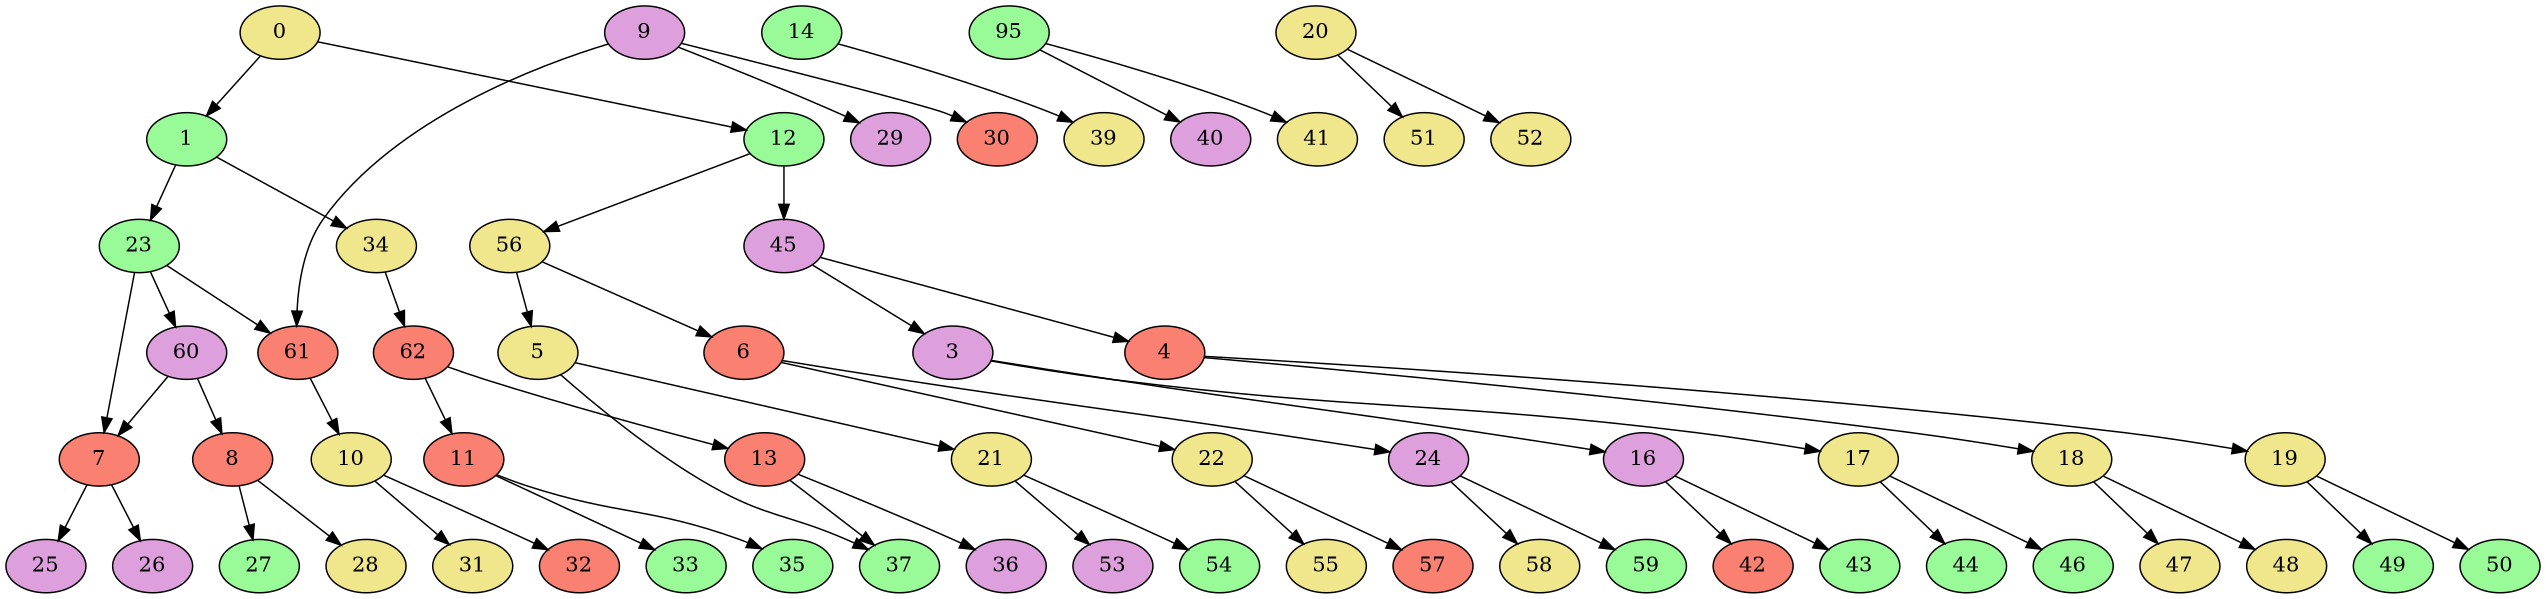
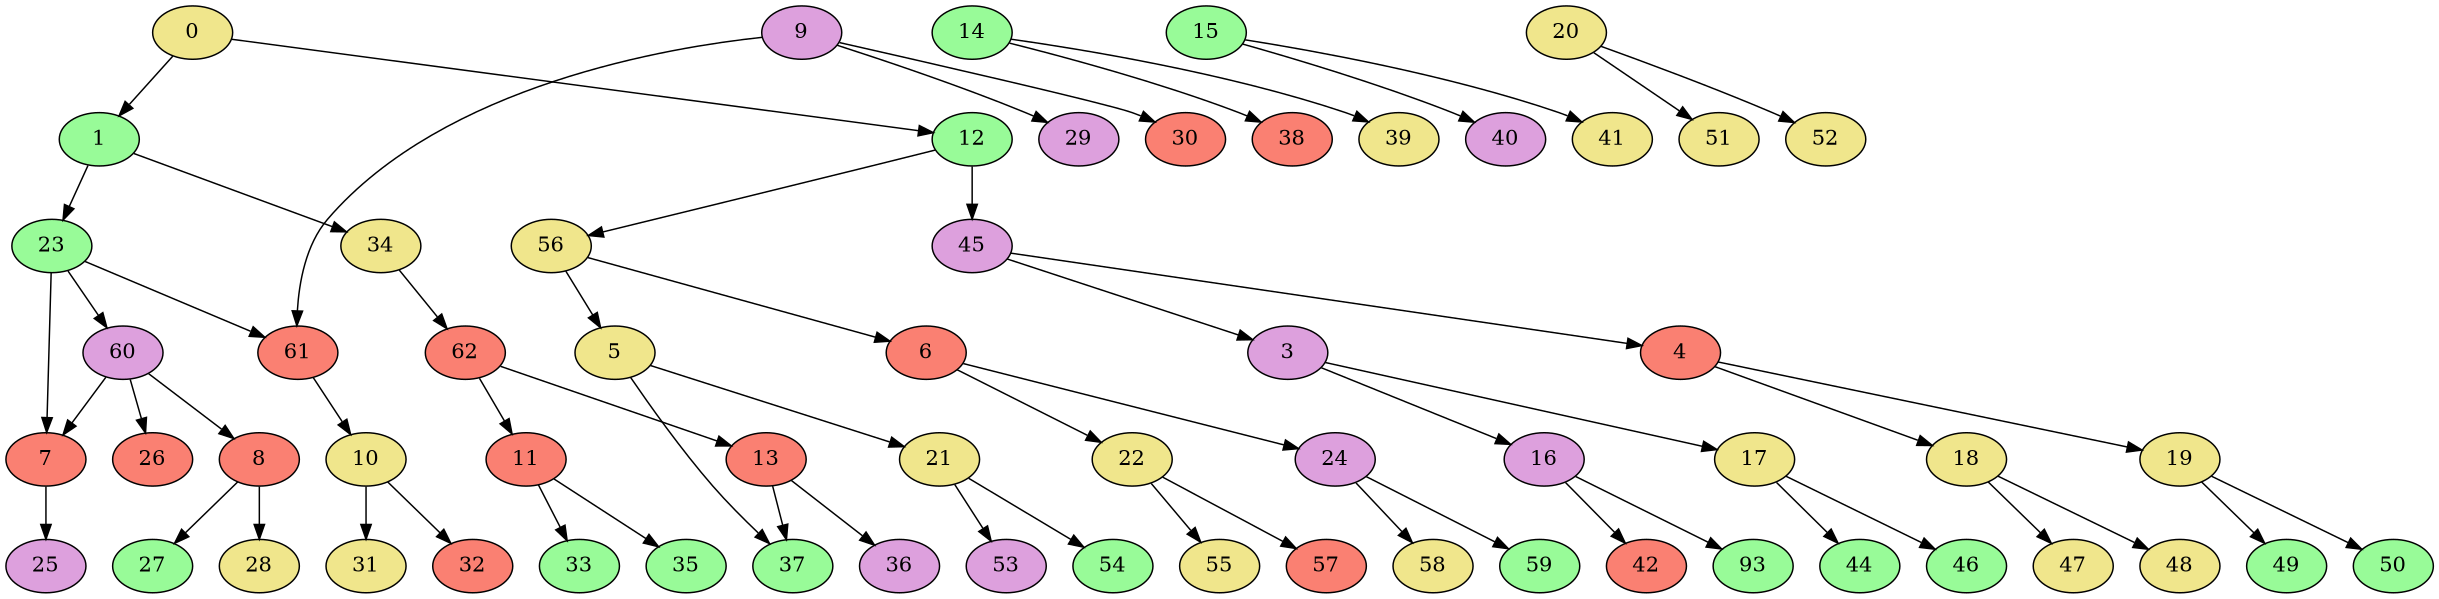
node "95": label "95" -> "15"
node "38": added
edge "7" -> "26": now "60" -> "26"
node "26": fillcolor plum -> salmon
node "43": label "43" -> "93"
